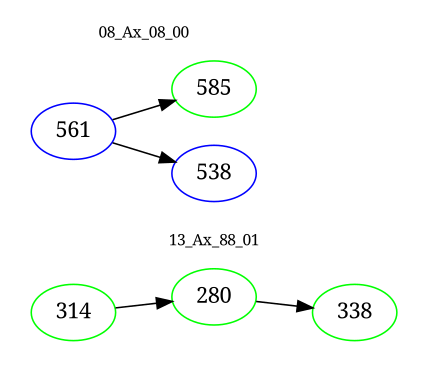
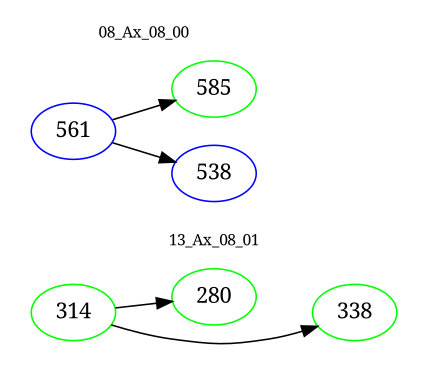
cluster "13_Ax_88_01": label "13_Ax_88_01" -> "13_Ax_08_01"
edge "280" -> "338": now "314" -> "338"
